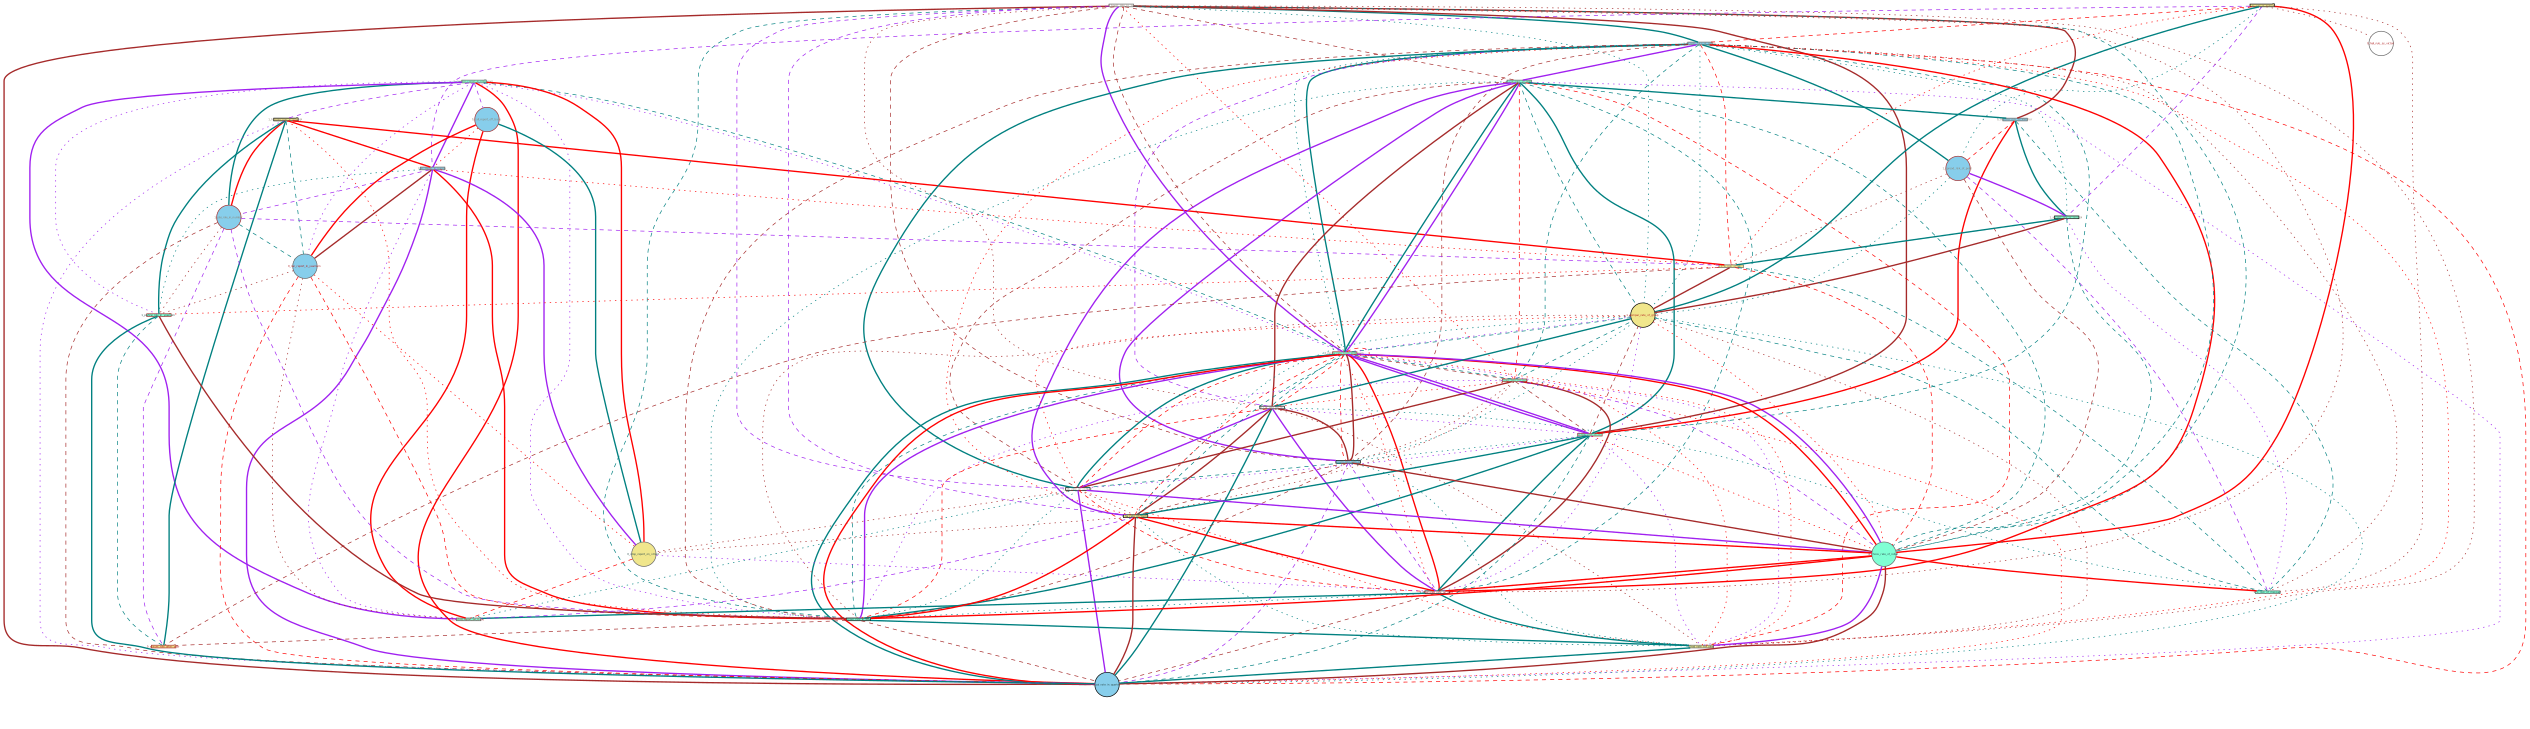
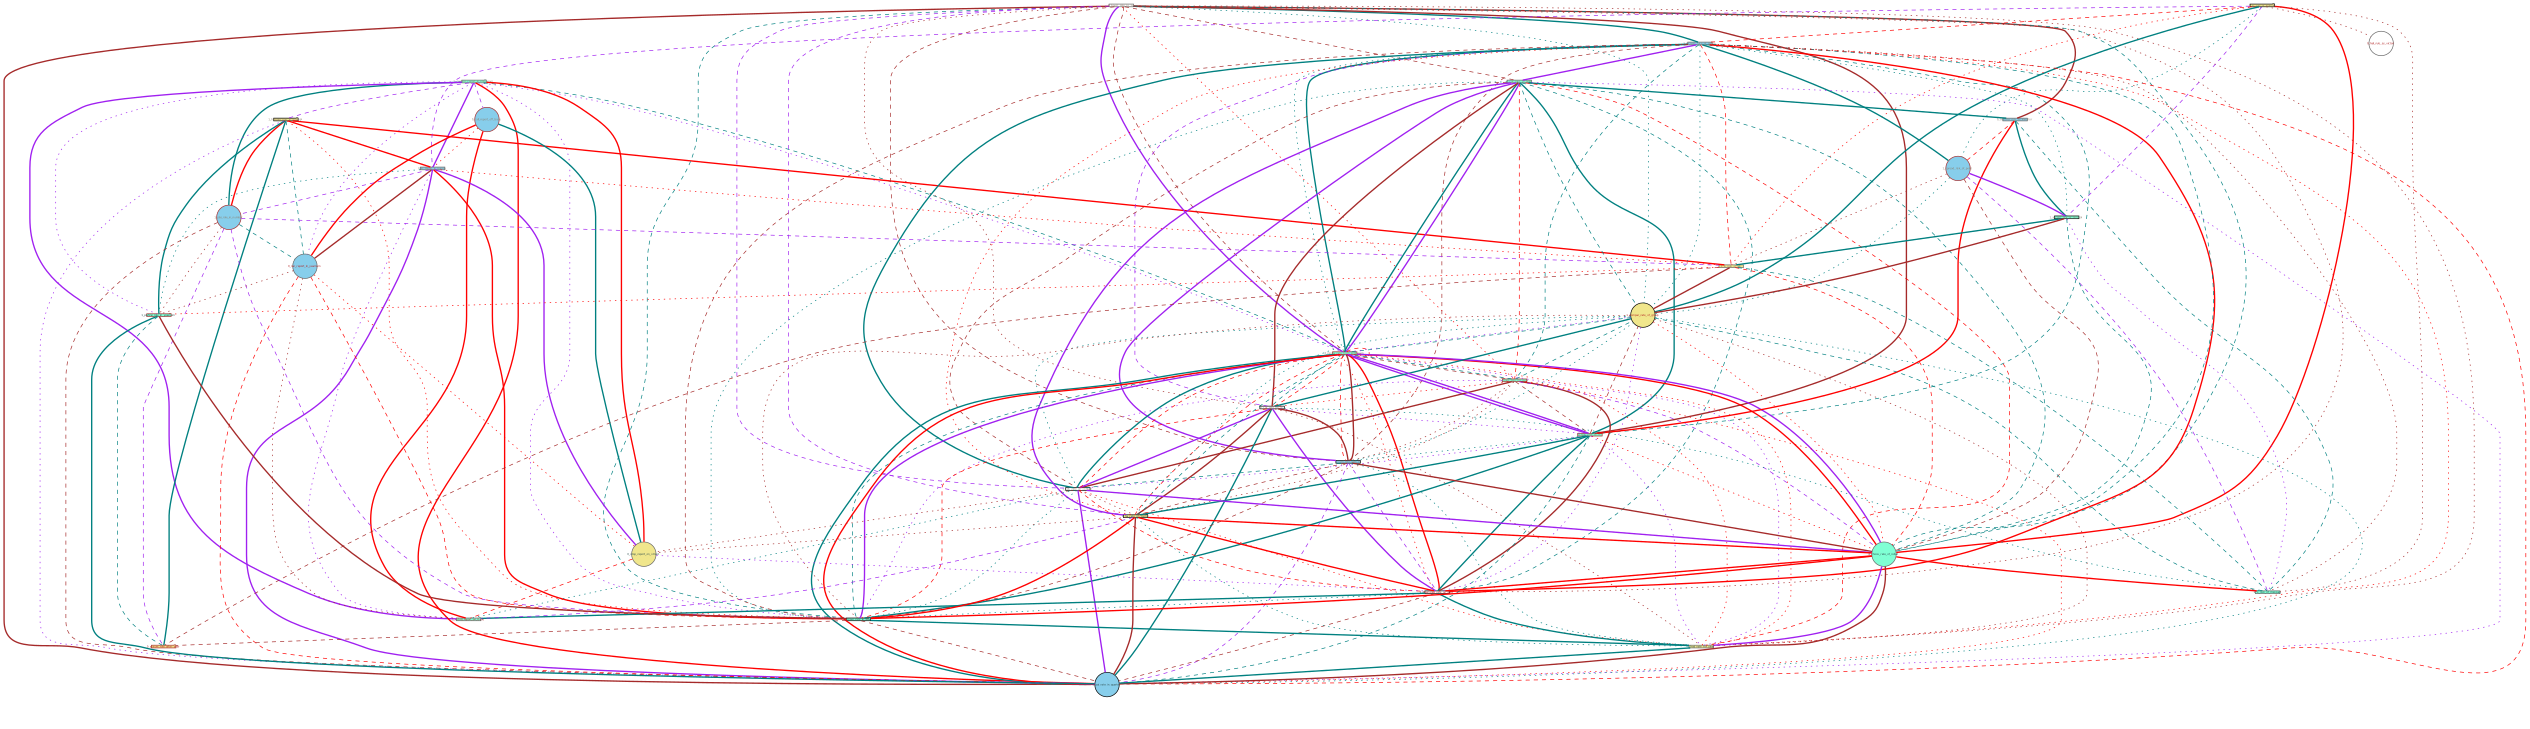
edge "1_compar_rate_of_group" -- "1_rais_rate_on_contain": color red -> teal
